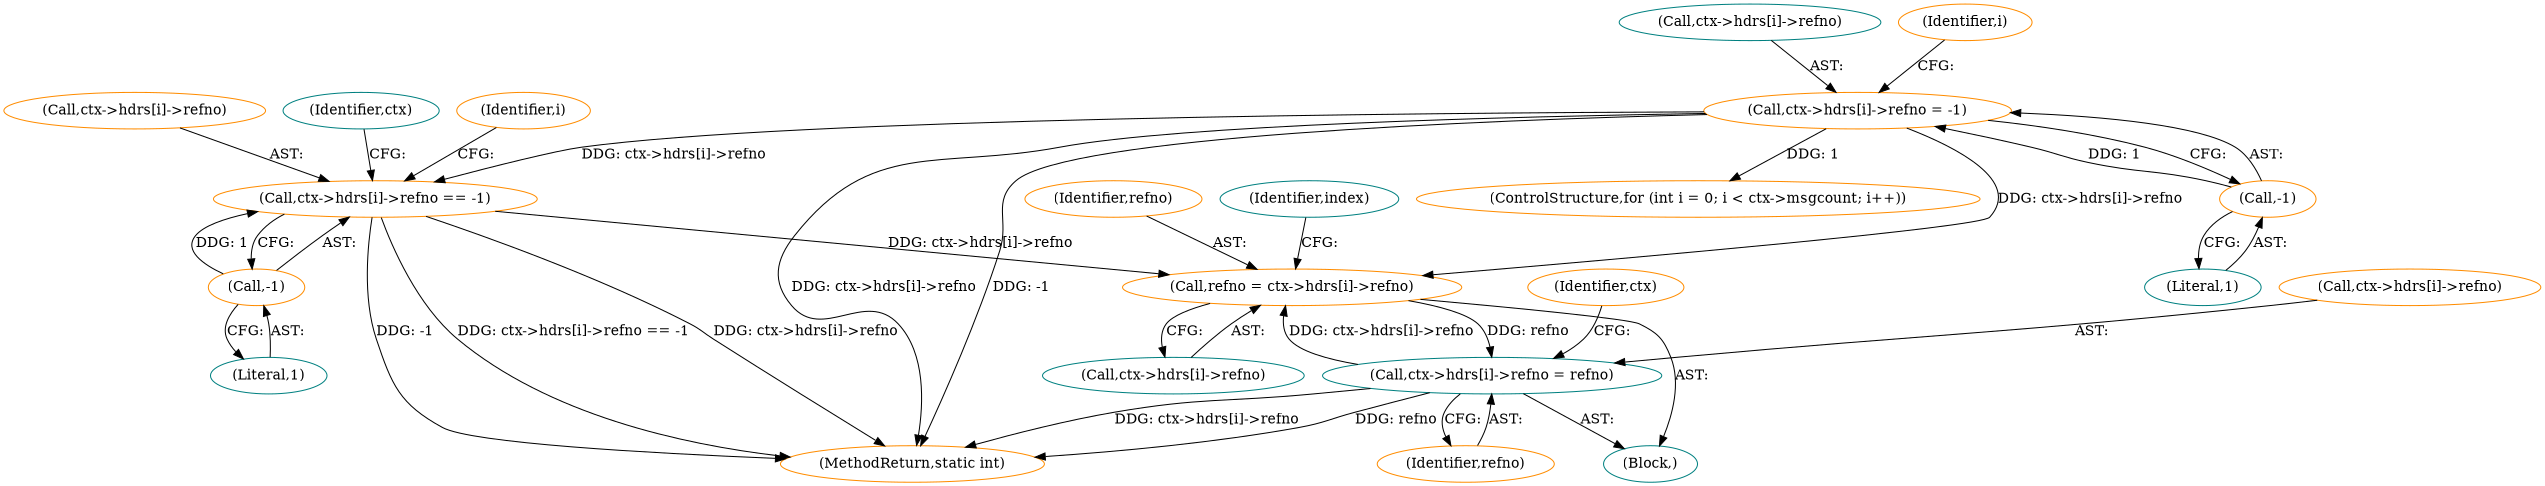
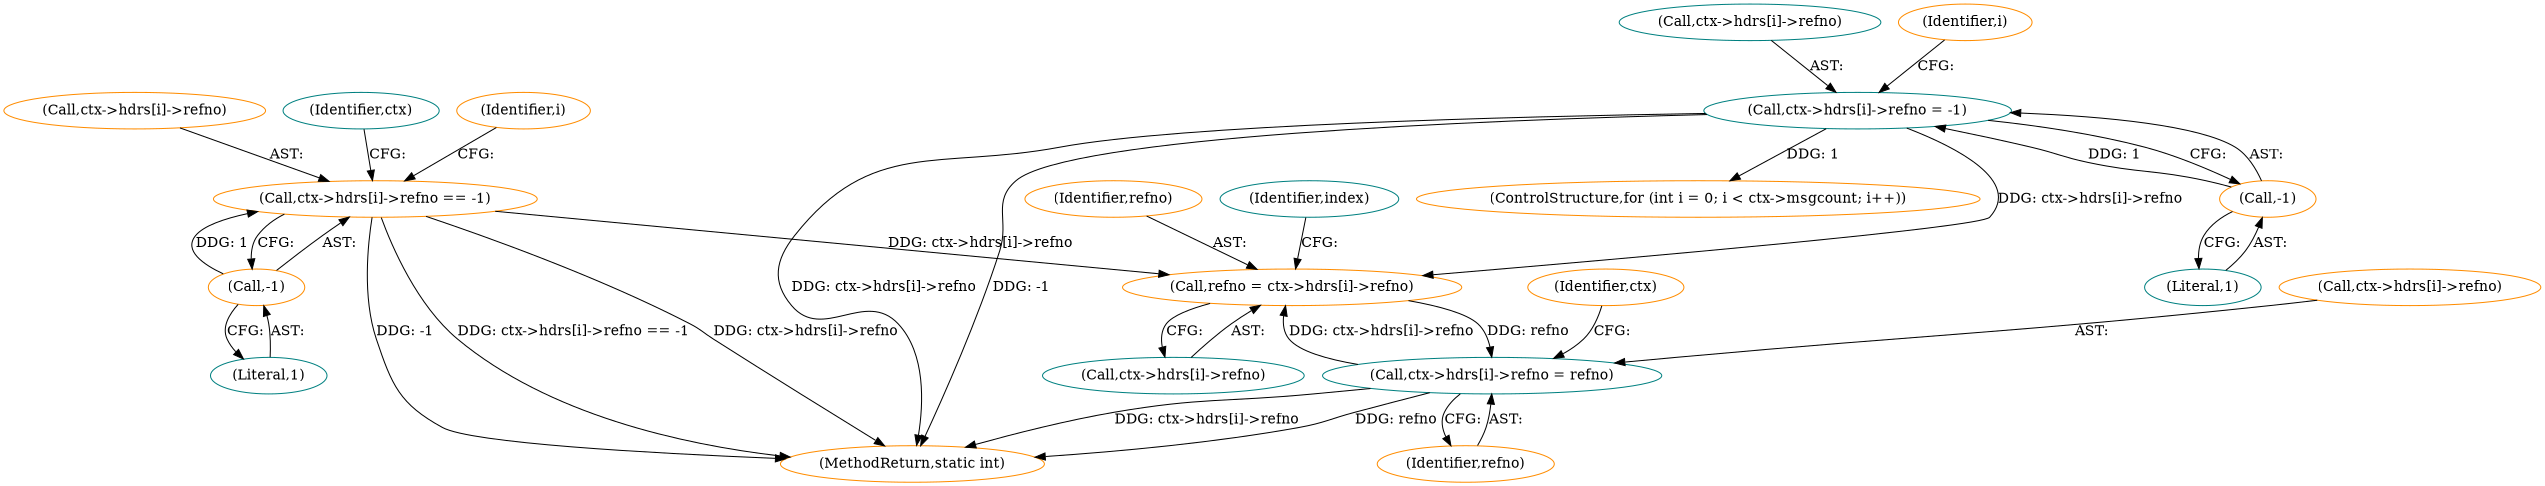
node "(Call,ctx->hdrs[i]->refno = -1)": color darkorange -> teal
edge "(Call,ctx->hdrs[i]->refno = -1)" -> "(Call,ctx->hdrs[i]->refno == -1)": removed, label "DDG: ctx->hdrs[i]->refno"
node "(Block,)": removed
